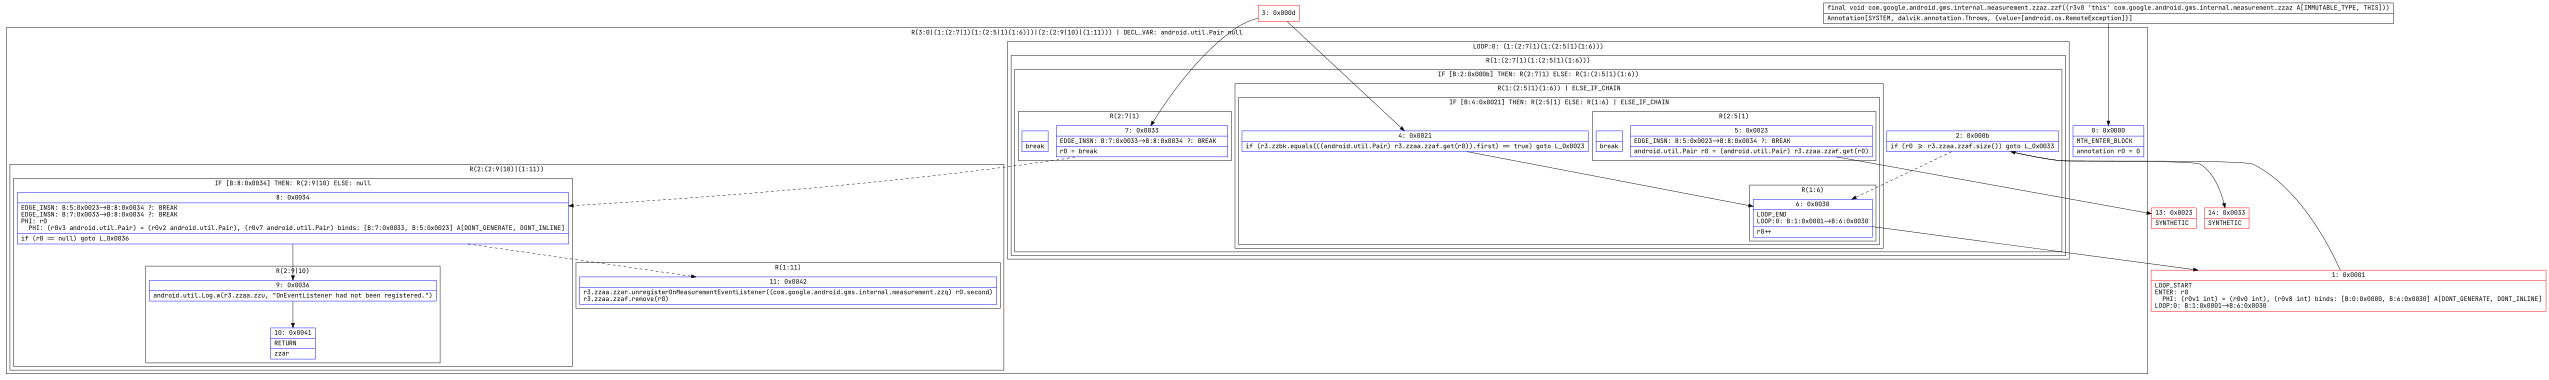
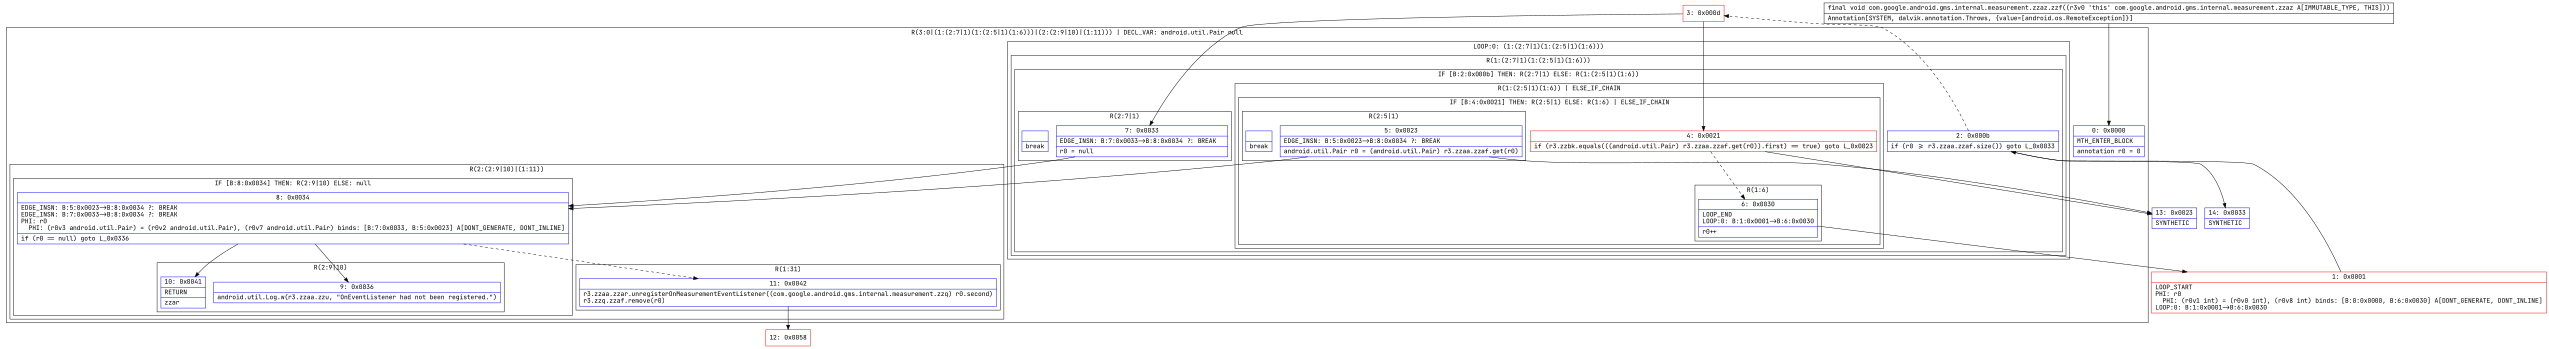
node "4: 0x0021": color blue -> red
node "7: 0x0033": text "r0 = break" -> "r0 = null"
edge "2: 0x000b" -> "6: 0x0030": now "2: 0x000b" -> "3: 0x000d"
edge "4: 0x0021" -> "6: 0x0030": style solid -> dashed
edge "4: 0x0021" -> "13: 0x0023": added
edge "7: 0x0033" -> "8: 0x0034": style dashed -> solid
edge "5: 0x0023" -> "8: 0x0034": added
node "13: 0x0023": color red -> blue
node "14: 0x0033": color red -> blue
node "8: 0x0034": text "if (r0 == null) goto L_0x0036" -> "if (r0 == null) goto L_0x0336"
cluster "R(1:11)": label "R(1:11)" -> "R(1:31)"
node "1: 0x0001": text "ENTER: r0" -> "PHI: r0"
node "11: 0x0042": text "r3.zzaa.zzaf.remove(r0)" -> "r3.zzq.zzaf.remove(r0)"
edge "9: 0x0036" -> "10: 0x0041": now "8: 0x0034" -> "10: 0x0041"
node "12: 0x0058": added
